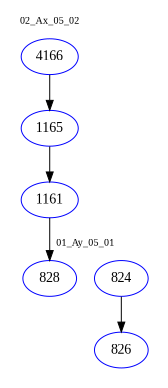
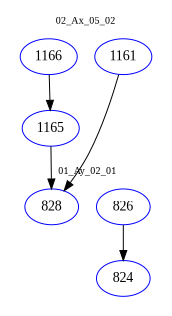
node "4166": label "4166" -> "1166"
edge "1165" -> "1161": now "1165" -> "828"
cluster "01_Ay_05_01": label "01_Ay_05_01" -> "01_Ay_02_01"
edge "824" -> "826": reversed
